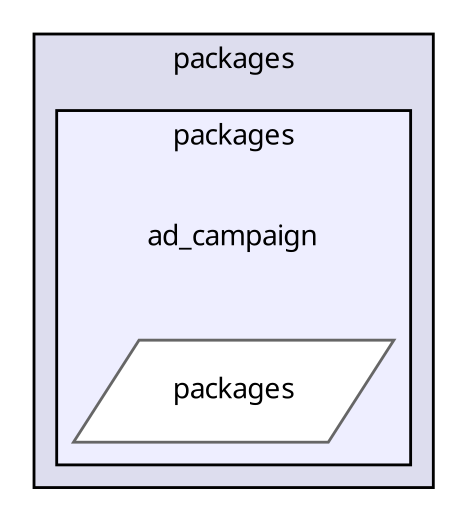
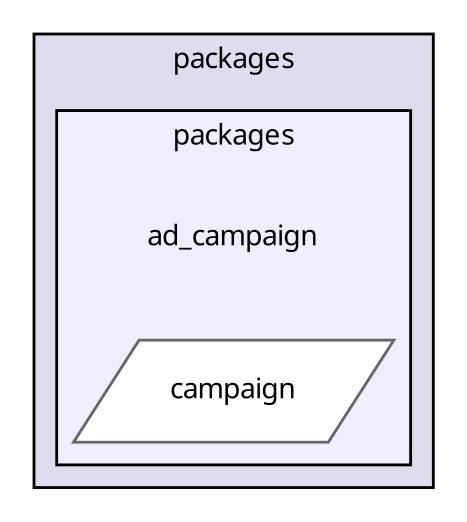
node "packages": label "packages" -> "campaign"
